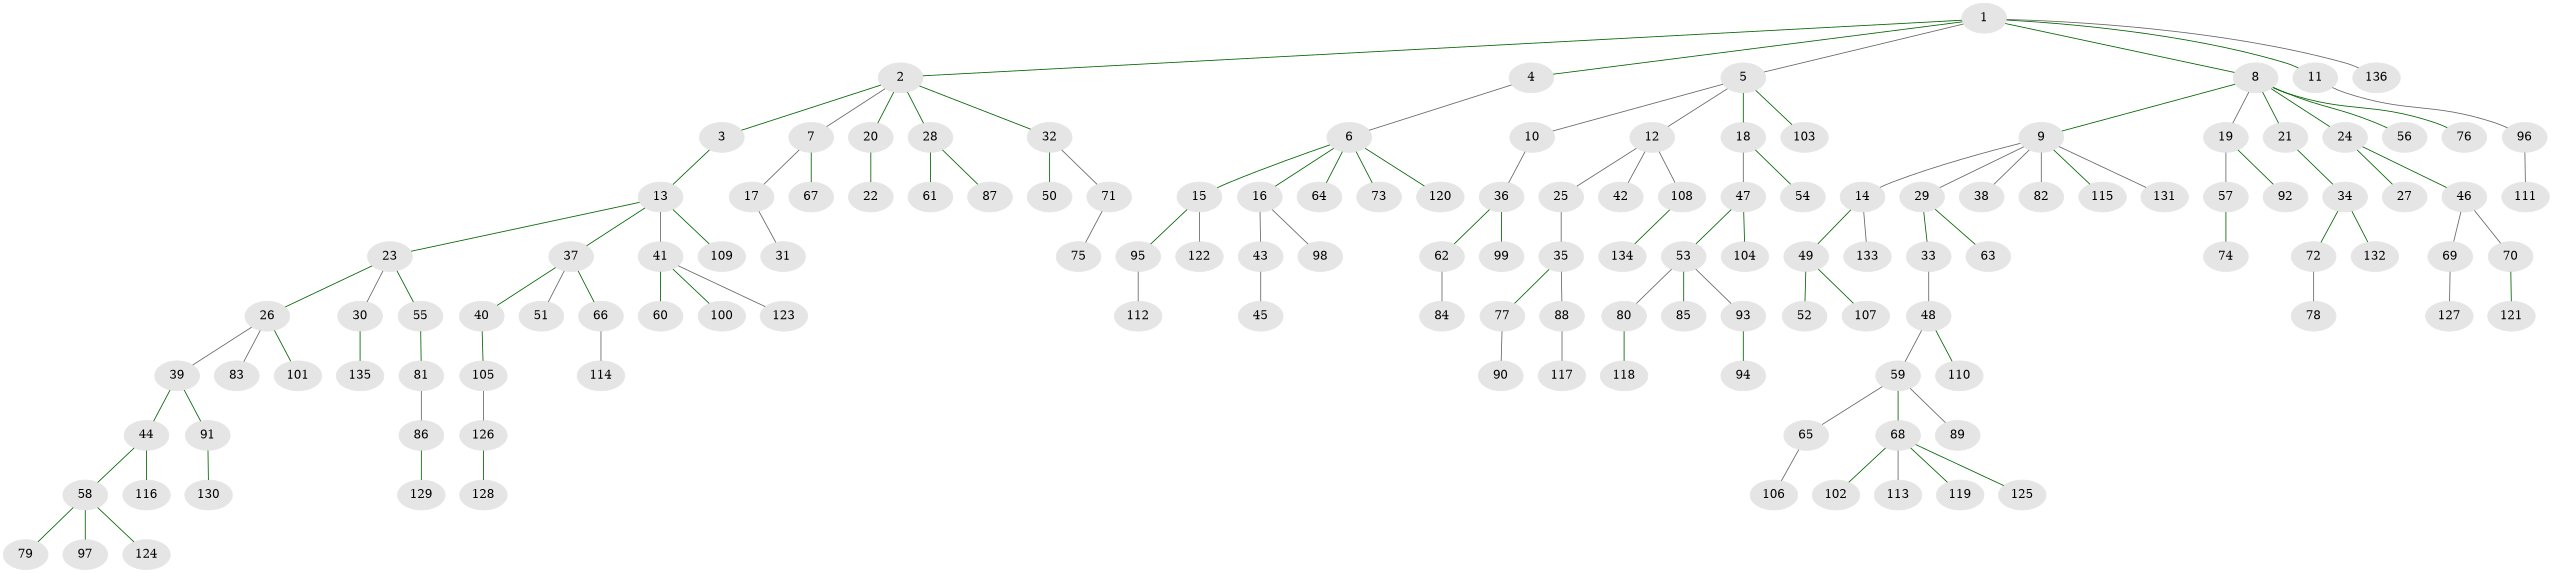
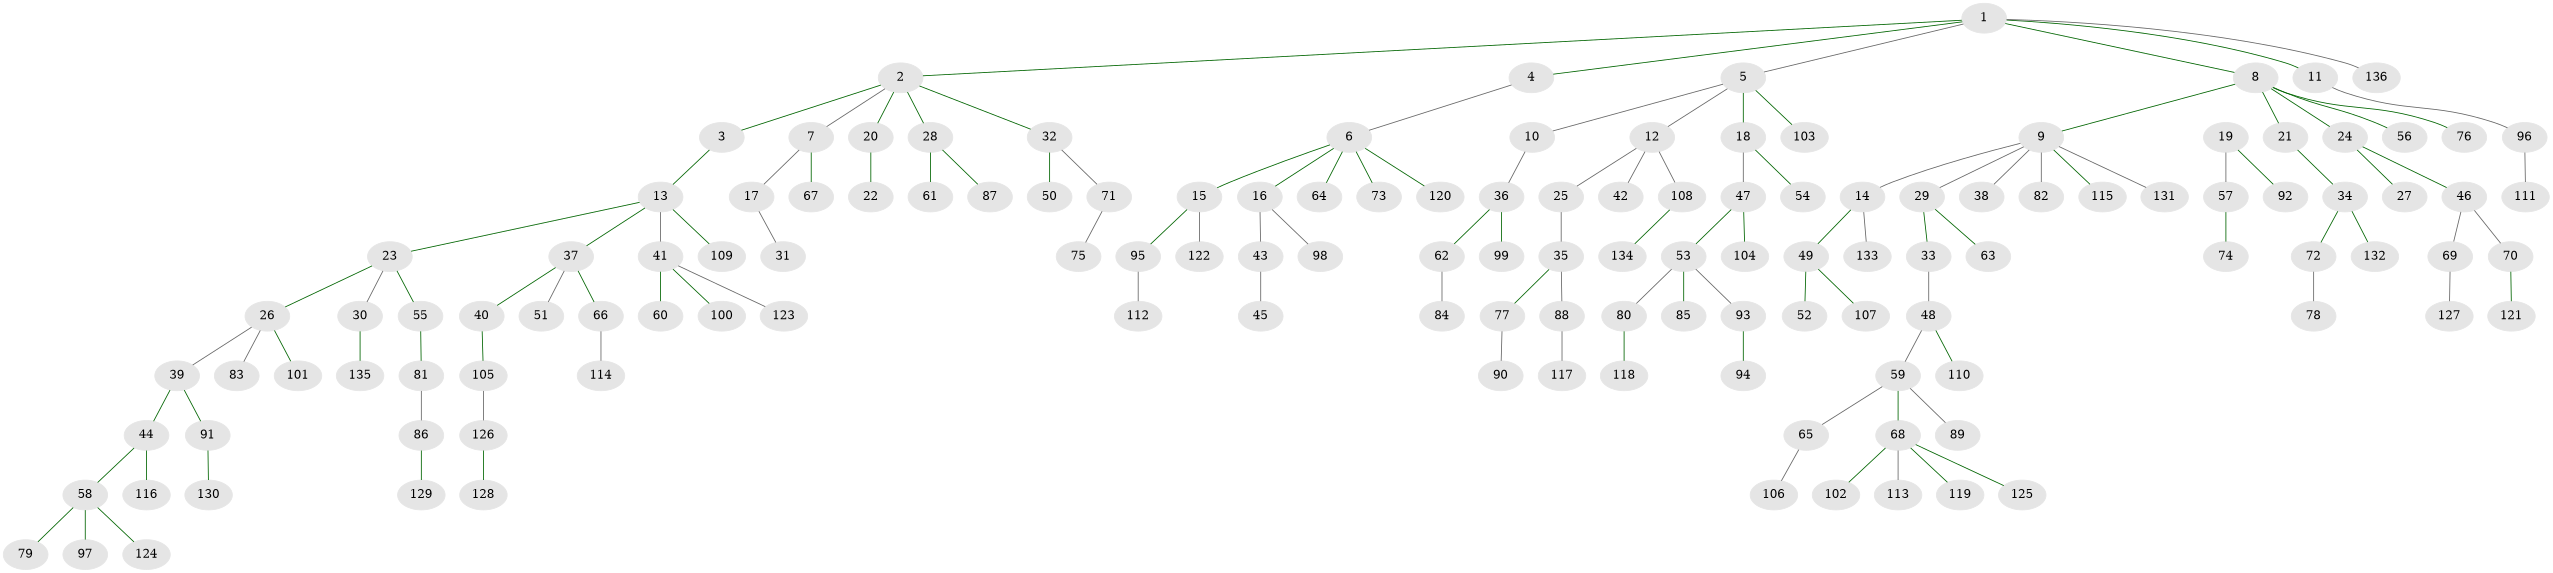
edge "8" -- "19": removed
